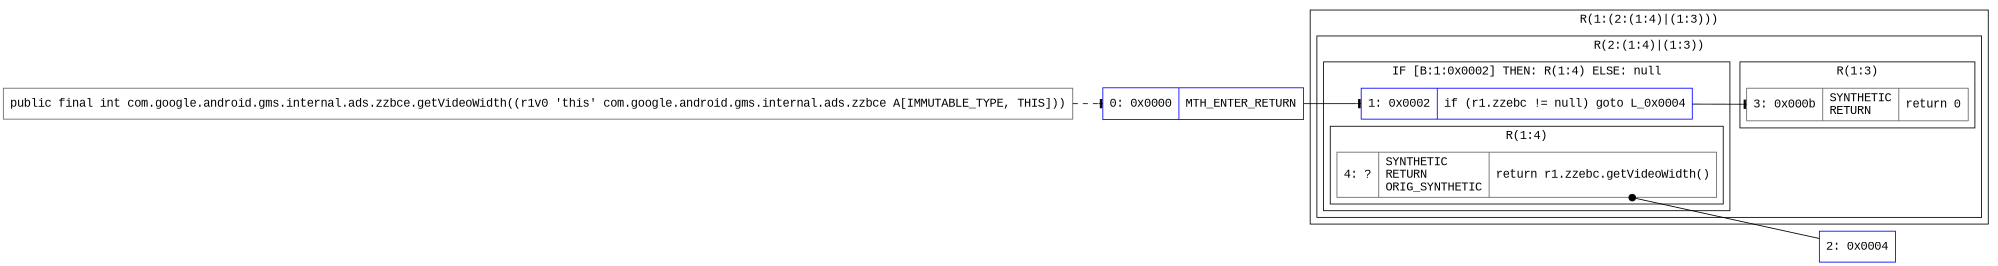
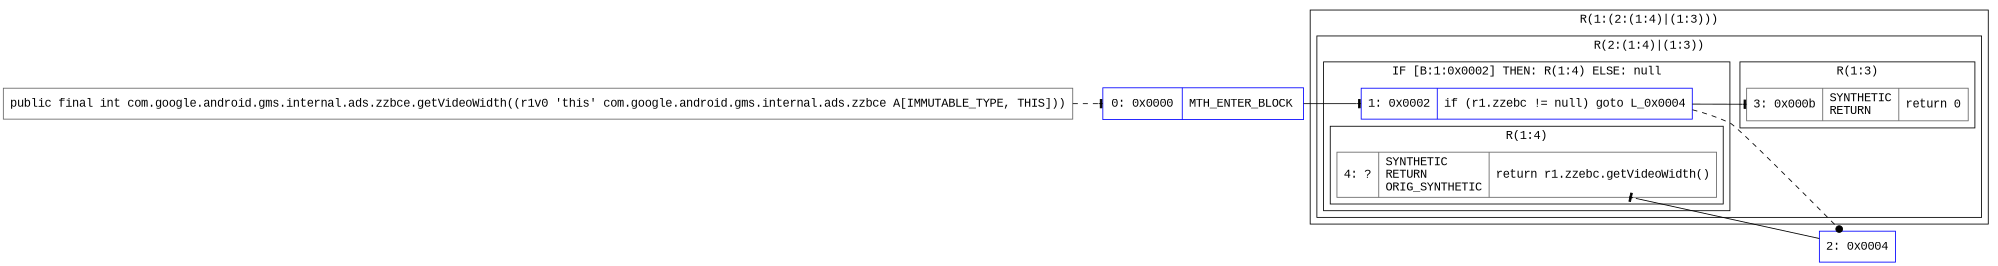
node "0: 0x0000": text "MTH_ENTER_RETURN" -> "MTH_ENTER_BLOCK"
edge "1: 0x0002" -> "2: 0x0004": added
edge "2: 0x0004" -> "4: ?": arrowhead dot -> tee
